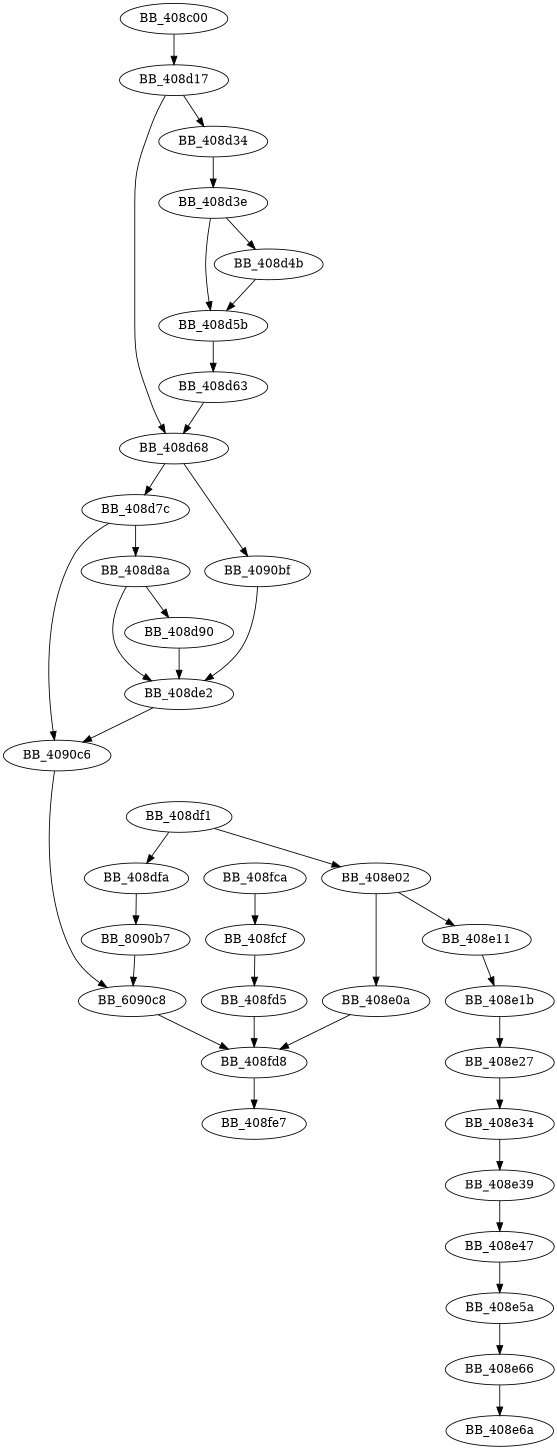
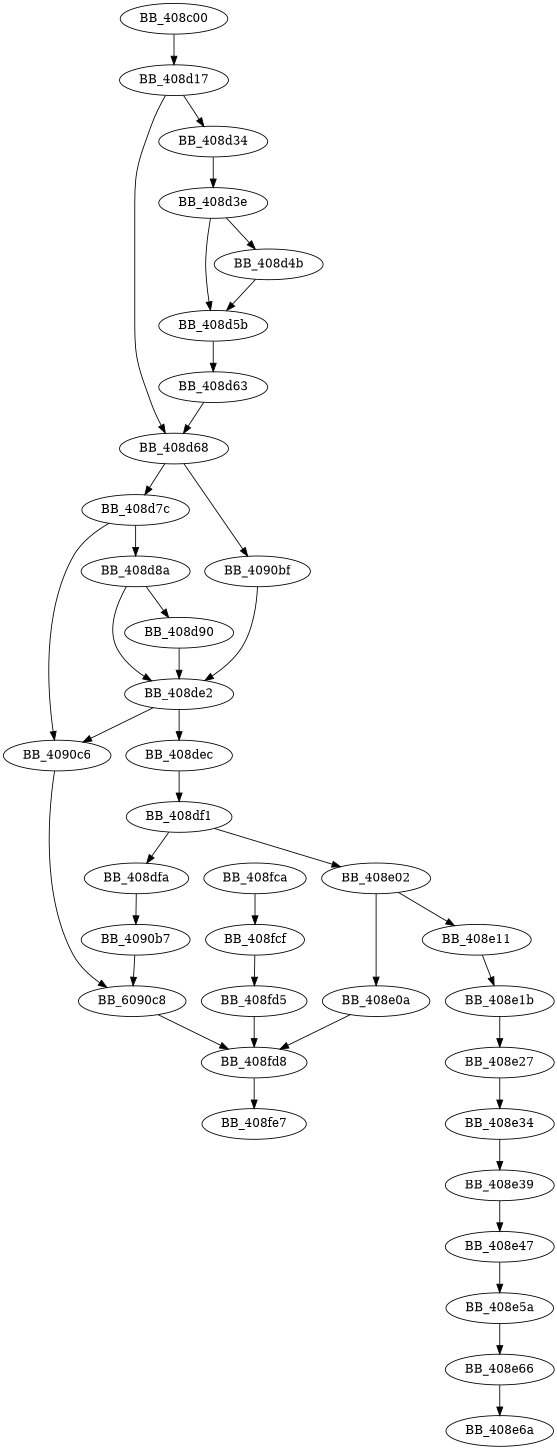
node "BB_408dec": added
node "BB_8090b7": label "BB_8090b7" -> "BB_4090b7"
